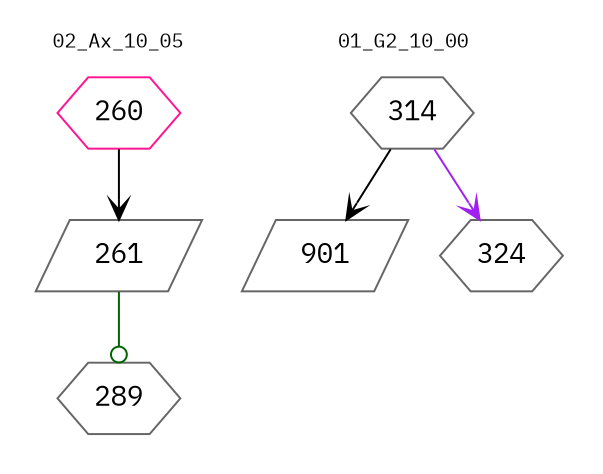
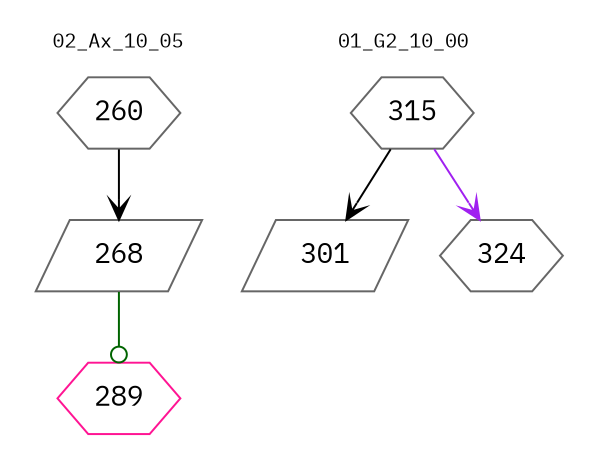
node "260": color deeppink -> gray40
node "314": label "314" -> "315"
node "261": label "261" -> "268"
node "901": label "901" -> "301"
node "289": color gray40 -> deeppink
